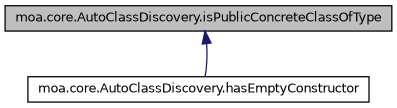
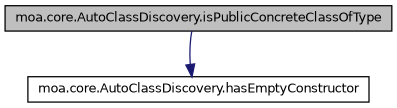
edge "moa.core.AutoClassDiscovery.hasEmptyConstructor" -> "moa.core.AutoClassDiscovery.isPublicConcreteClassOfType": reversed
